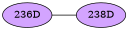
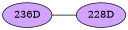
node "238D": label "238D" -> "228D"
